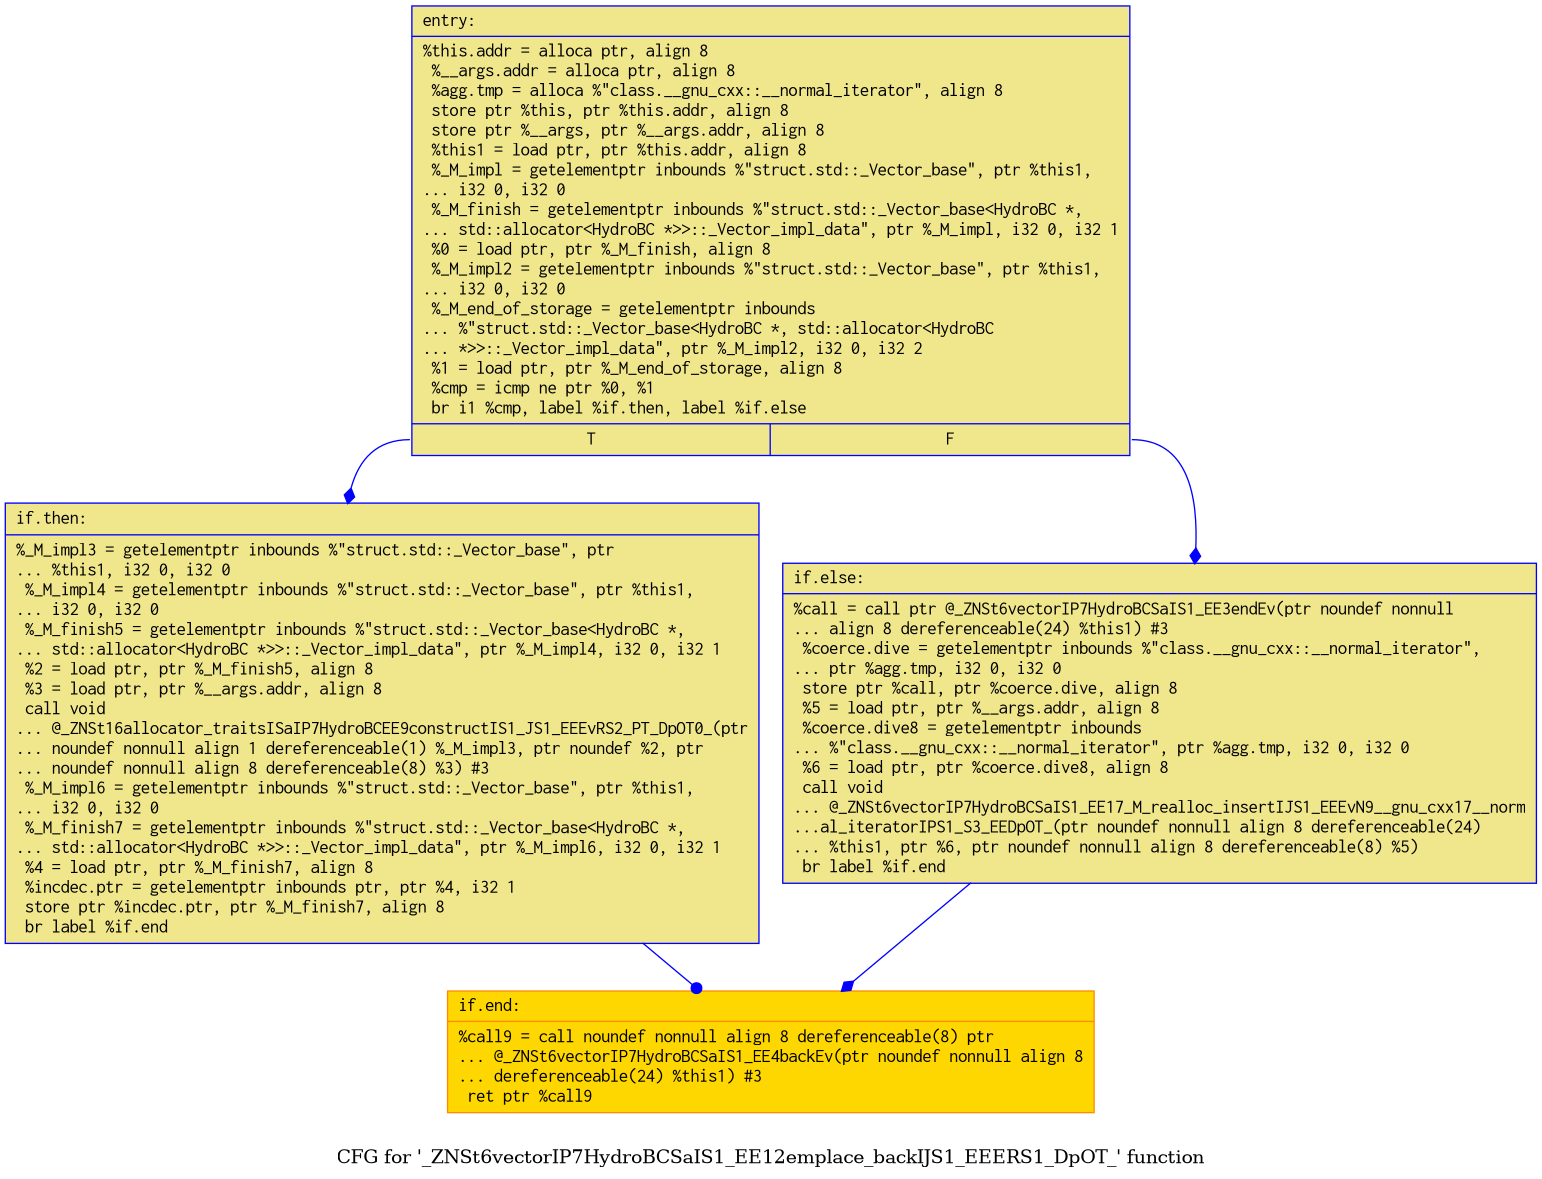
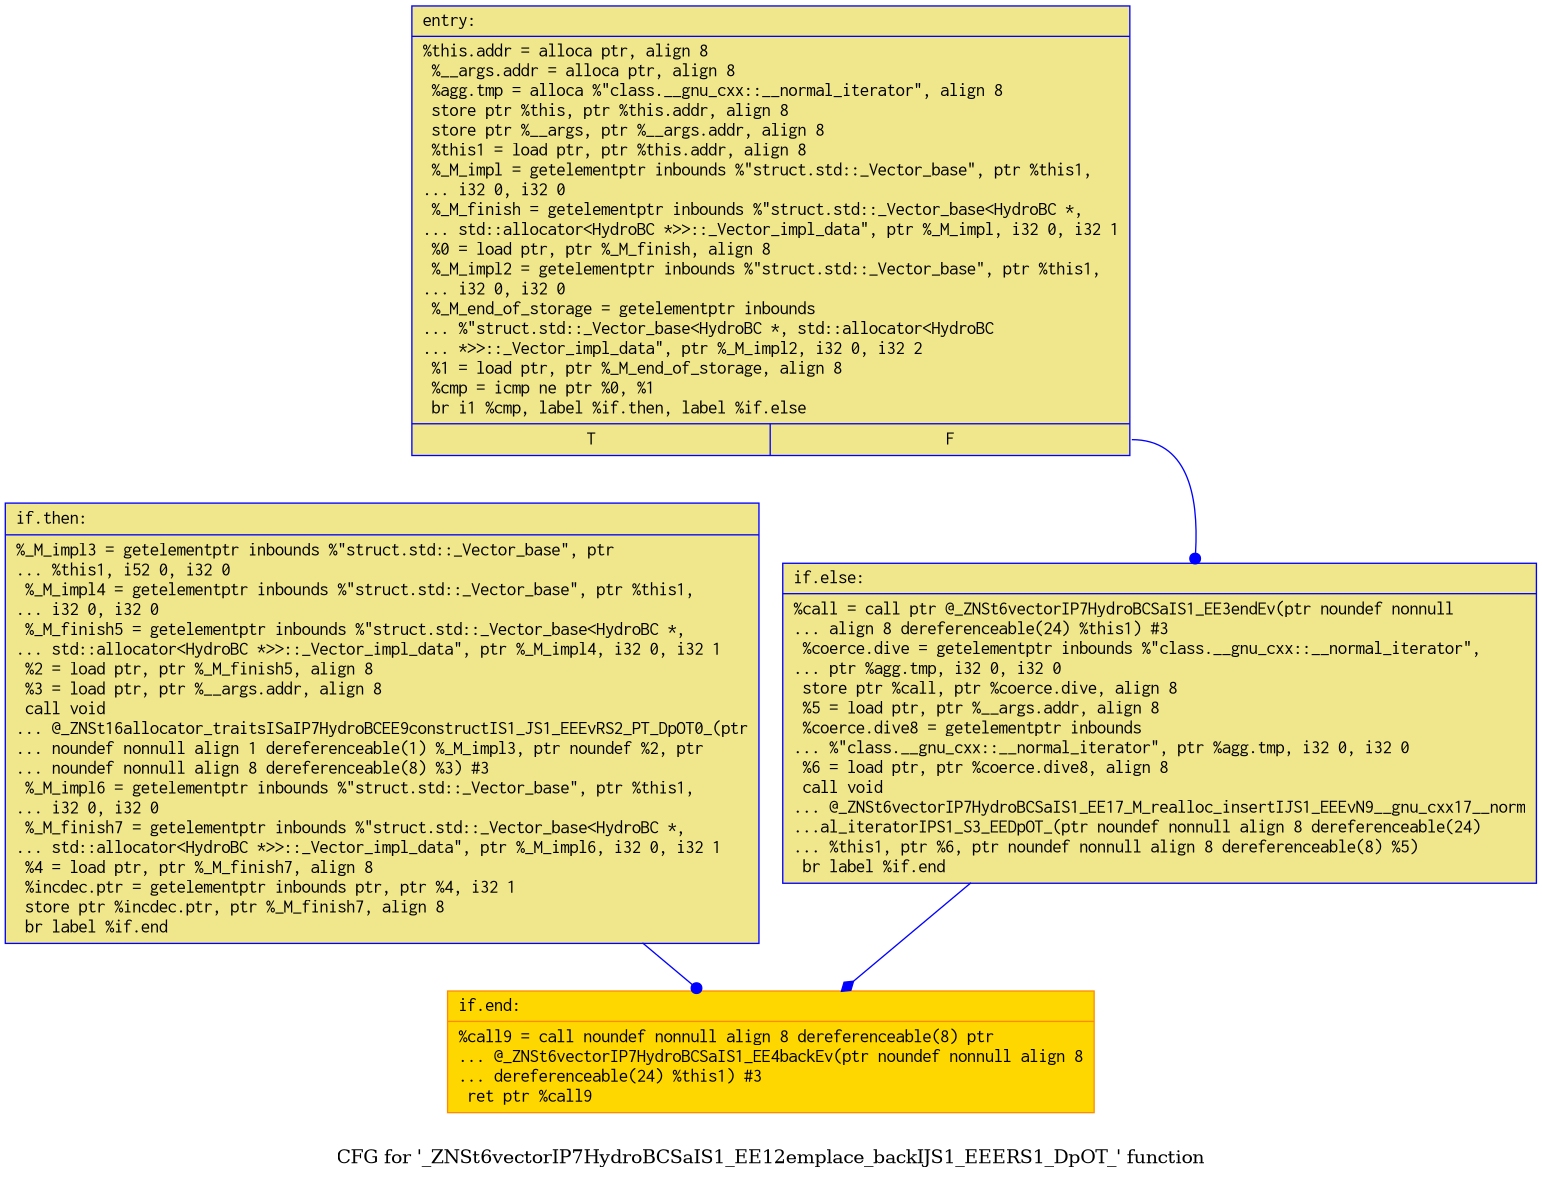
edge "entry:" -> "if.then:": removed
edge "entry:" -> "if.else:": arrowhead diamond -> dot
node "if.then:": text "... %this1, i32 0, i32 0" -> "... %this1, i52 0, i32 0"
